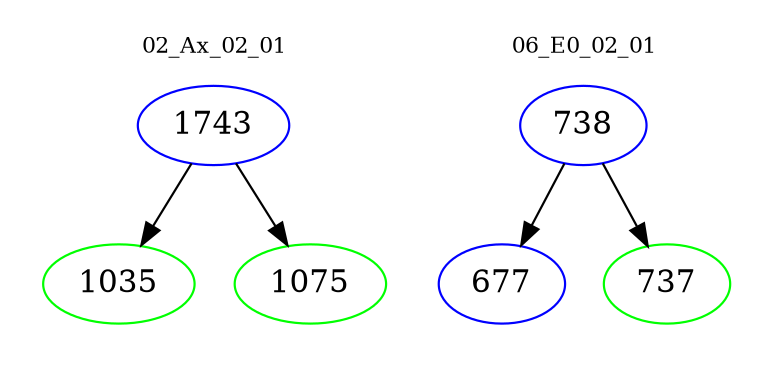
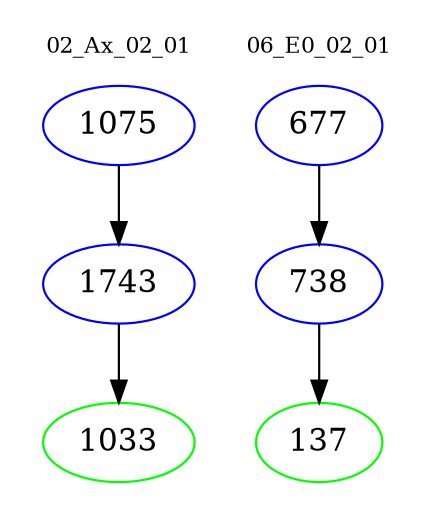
edge "738" -> "677": reversed
edge "1743" -> "1075": reversed
node "1035": label "1035" -> "1033"
node "1075": color green -> blue
node "737": label "737" -> "137"
